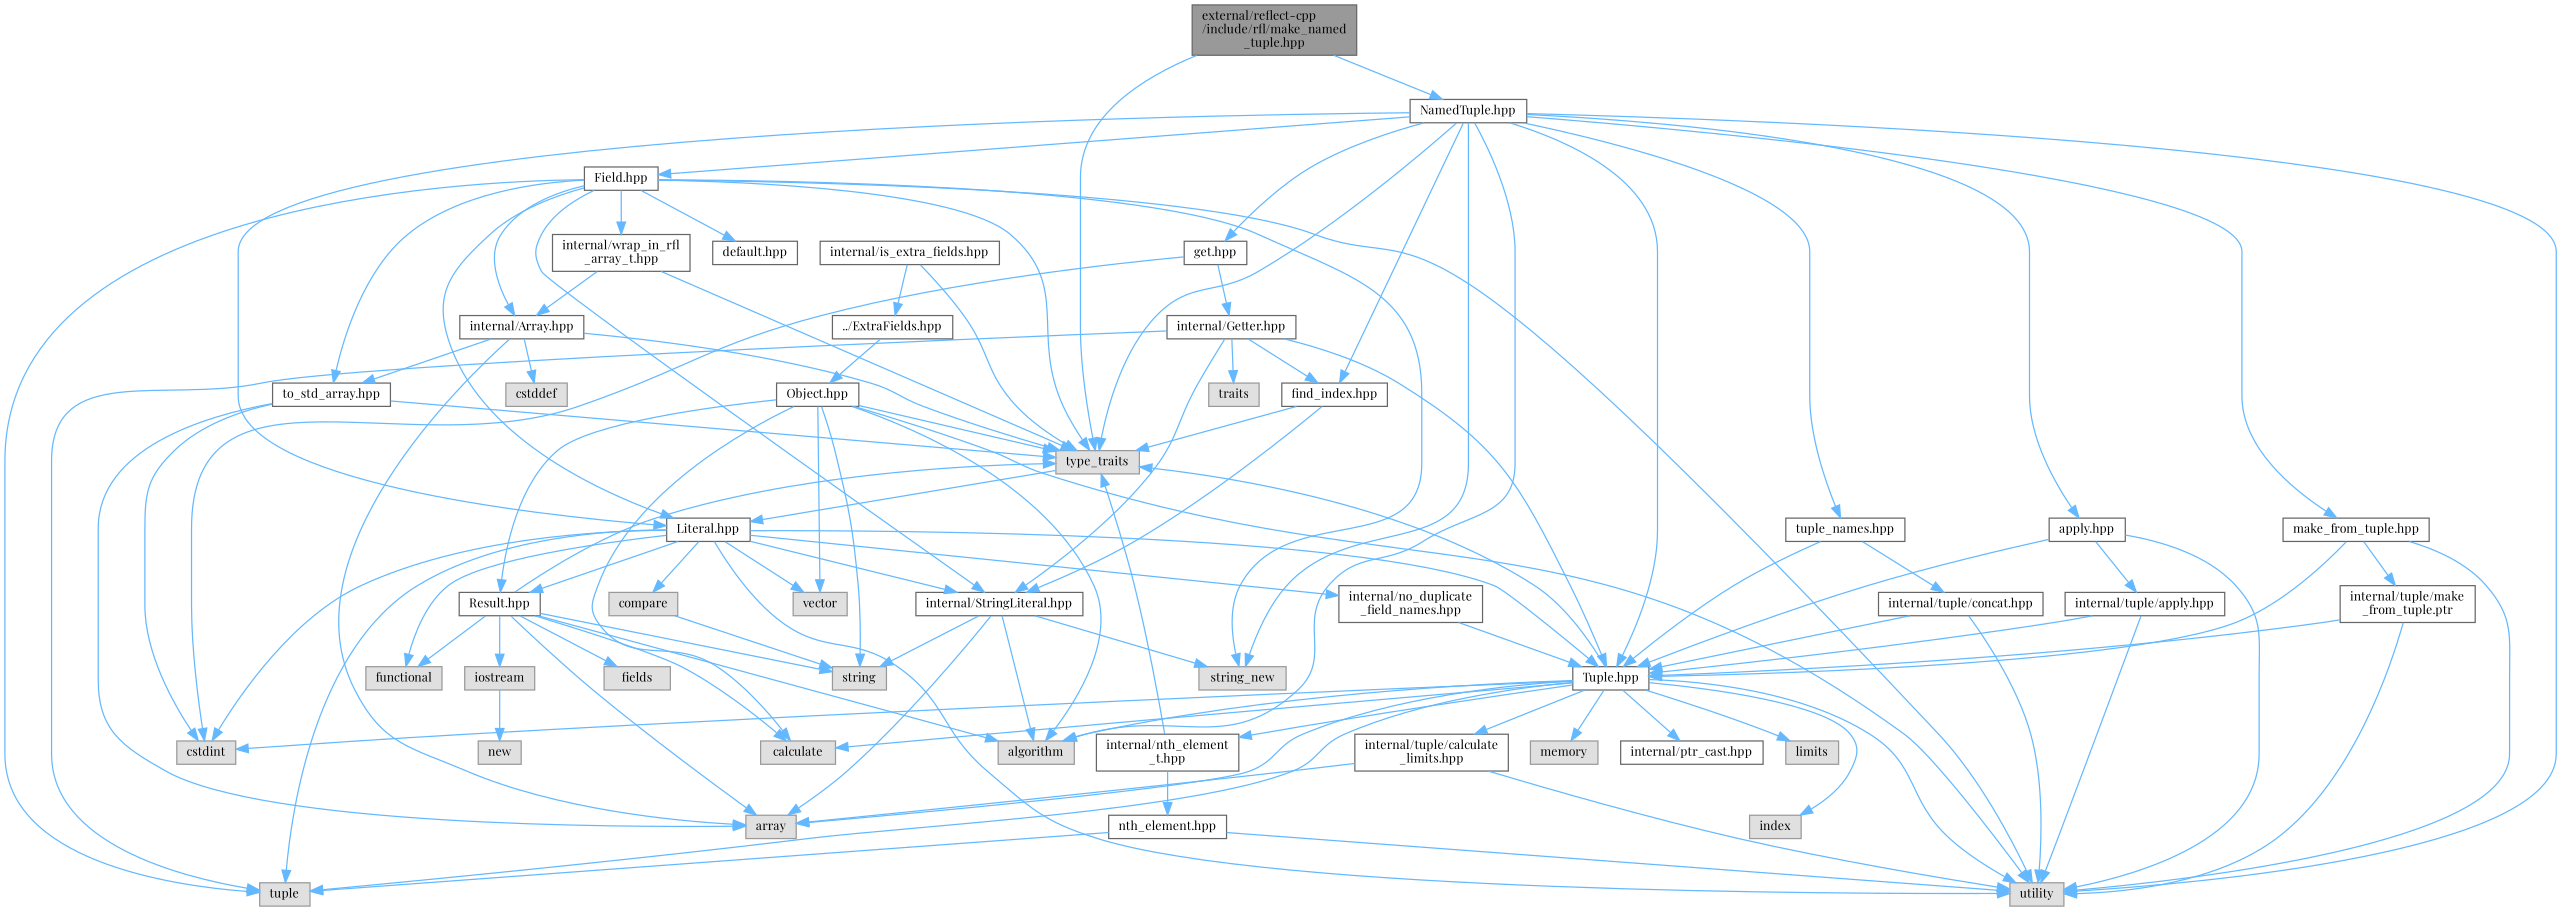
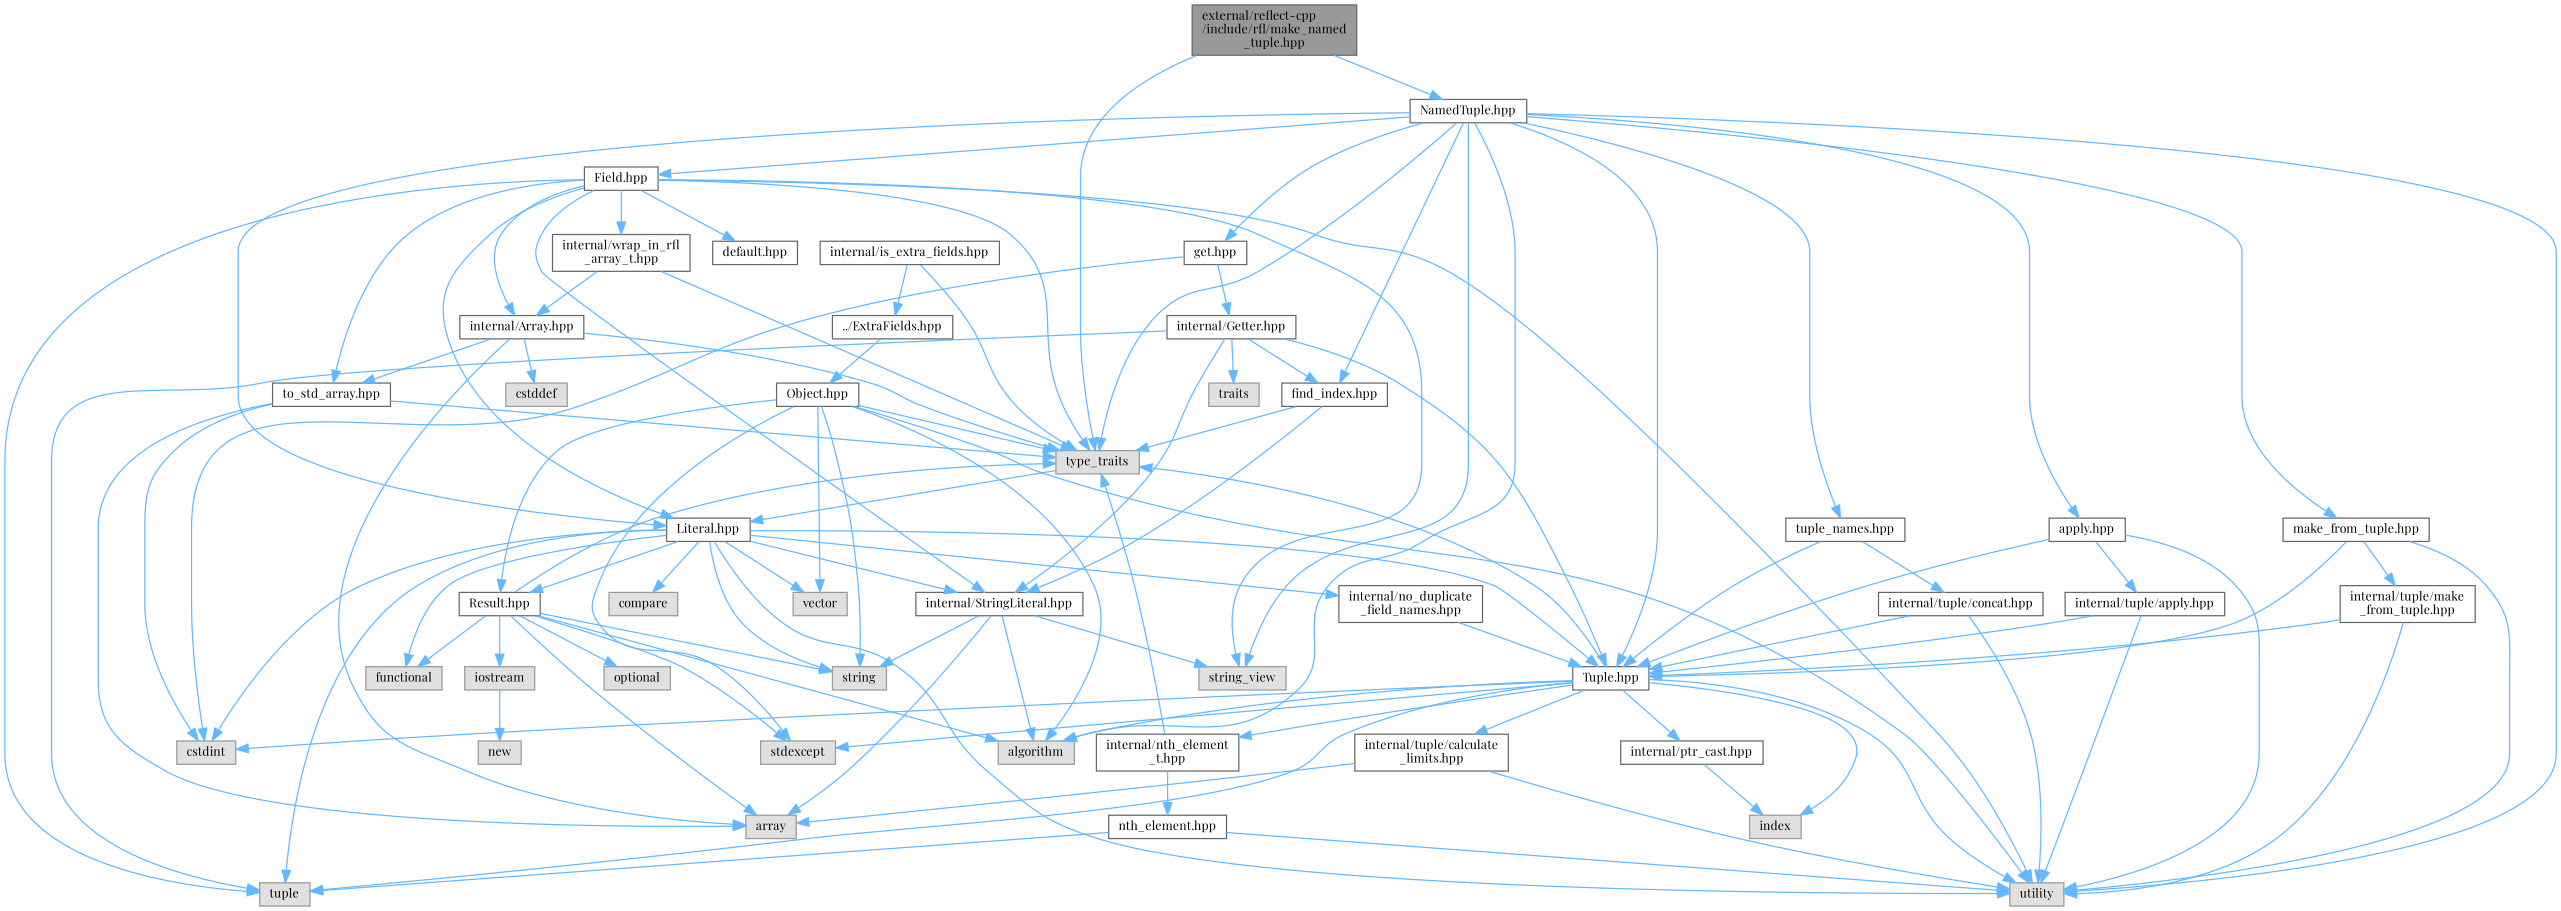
node "internal/tuple/make _from_tuple.ptr": label "internal/tuple/make _from_tuple.ptr" -> "internal/tuple/make _from_tuple.hpp"
edge "compare" -> "string": now "Literal.hpp" -> "string"
node "fields": label "fields" -> "optional"
node "string_new": label "string_new" -> "string_view"
node "calculate": label "calculate" -> "stdexcept"
node "memory": removed
node "limits": removed
edge "Tuple.hpp" -> "array": removed
edge "internal/ptr_cast.hpp" -> "index": added
